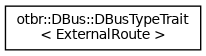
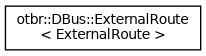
node "otbr::DBus::DBusTypeTrait < ExternalRoute >": label "otbr::DBus::DBusTypeTrait < ExternalRoute >" -> "otbr::DBus::ExternalRoute < ExternalRoute >"
